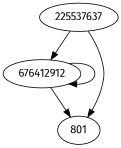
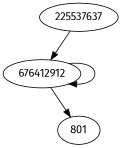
edge "225537637" -> "801": removed
